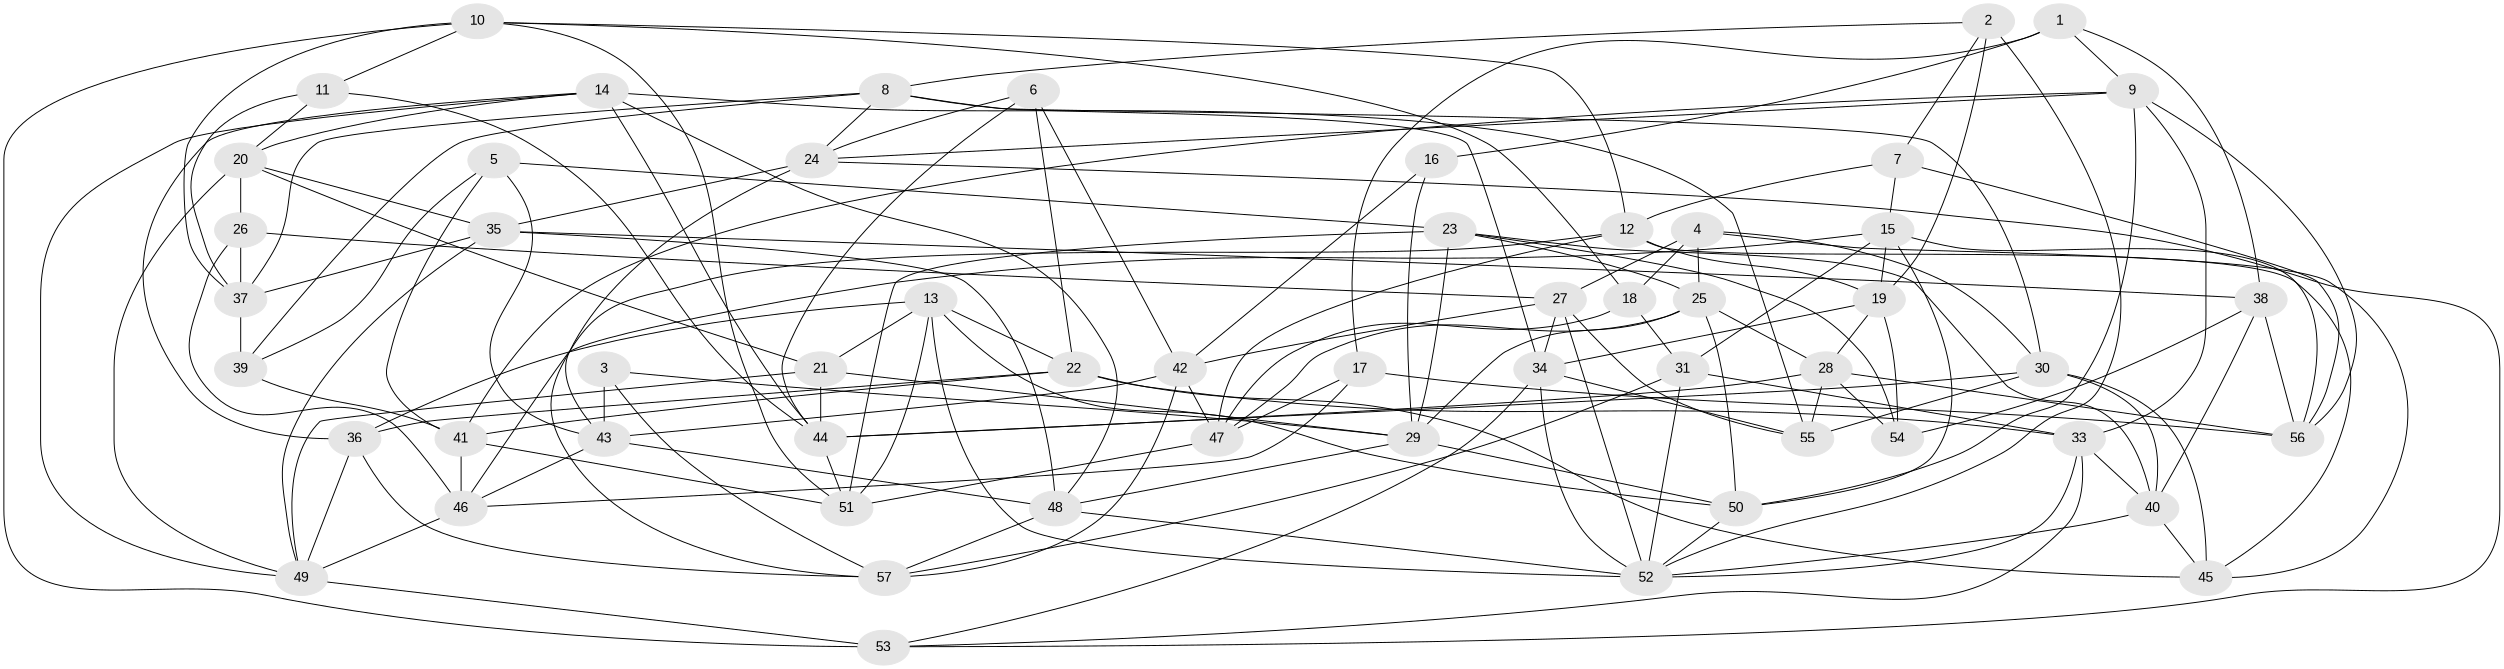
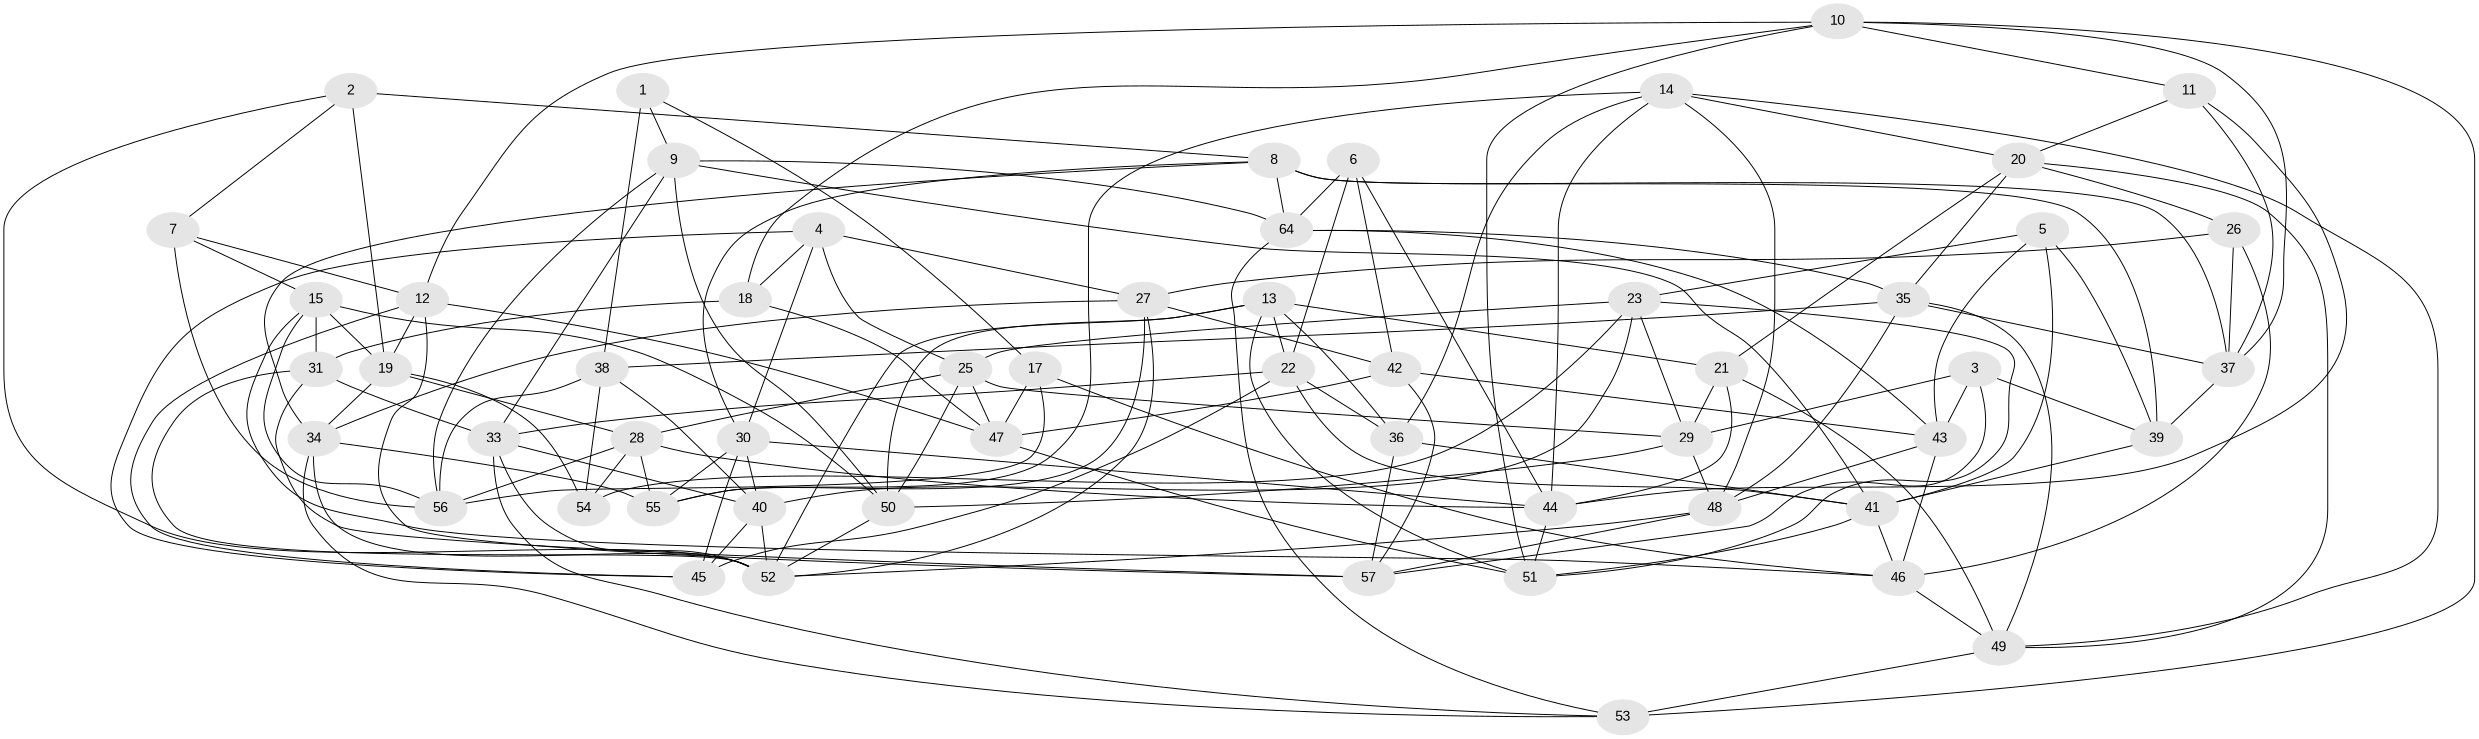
node "24": label "24" -> "64"
node "16": removed
edge "3" -- "39": added
edge "36" -- "49": now "36" -- "41"
